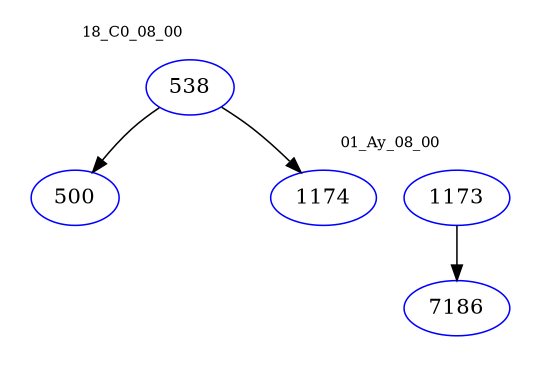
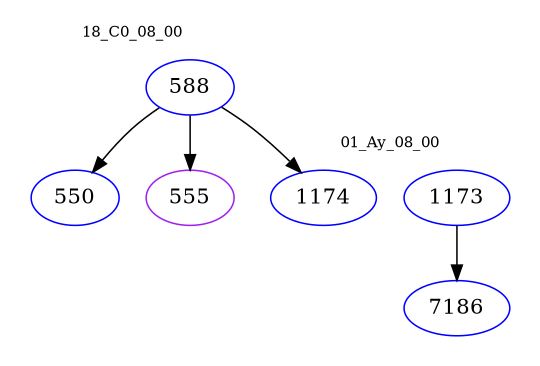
node "538": label "538" -> "588"
node "500": label "500" -> "550"
node "555": added
